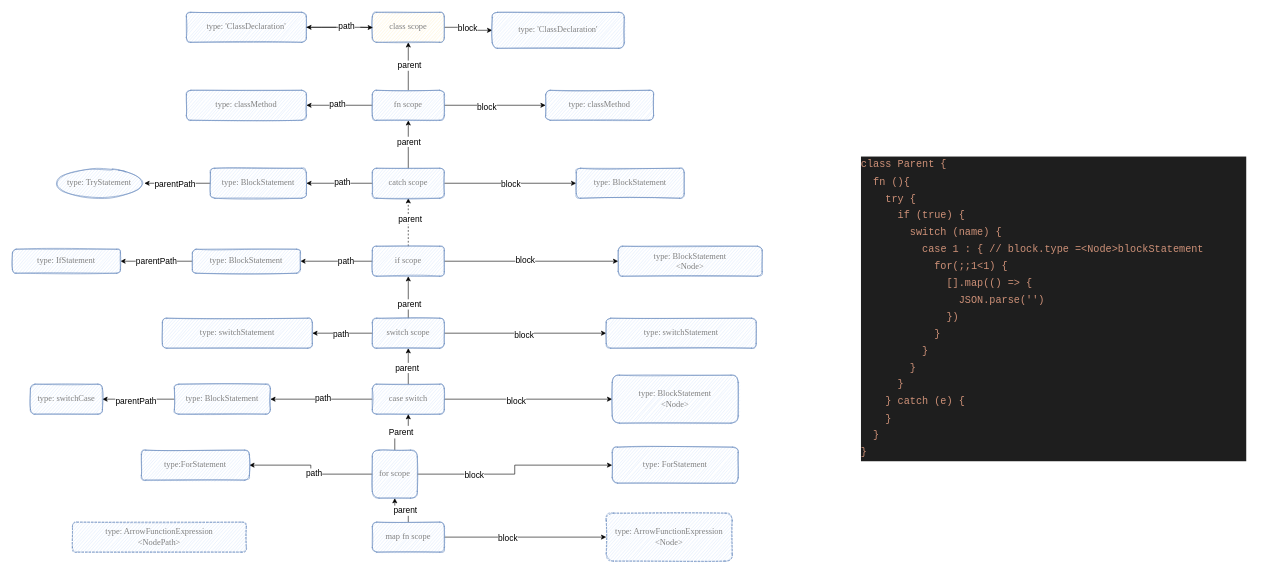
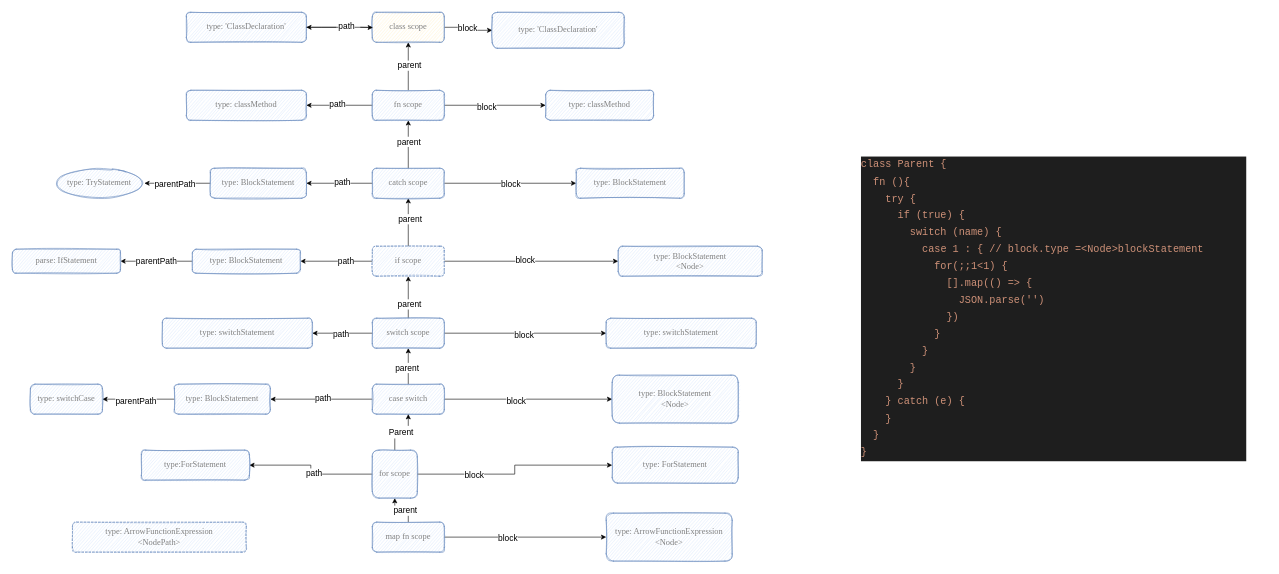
edge "if scope" -> "catch scope": style dashed -> solid
node "type: IfStatement": label "type: IfStatement" -> "parse: IfStatement"
node "if scope": style solid -> dashed
node "type: ArrowFunctionExpression <Node>": style dashed -> solid
